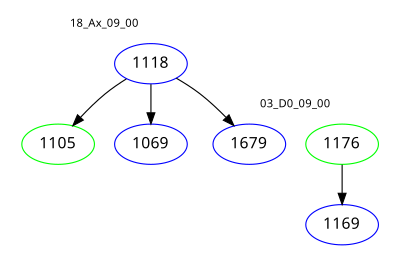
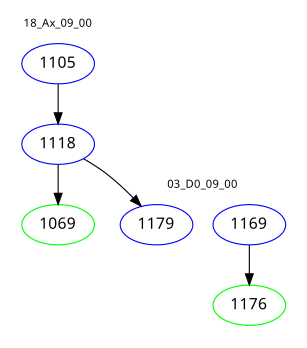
edge "1118" -> "1105": reversed
node "1105": color green -> blue
node "1069": color blue -> green
node "1679": label "1679" -> "1179"
edge "1176" -> "1169": reversed
